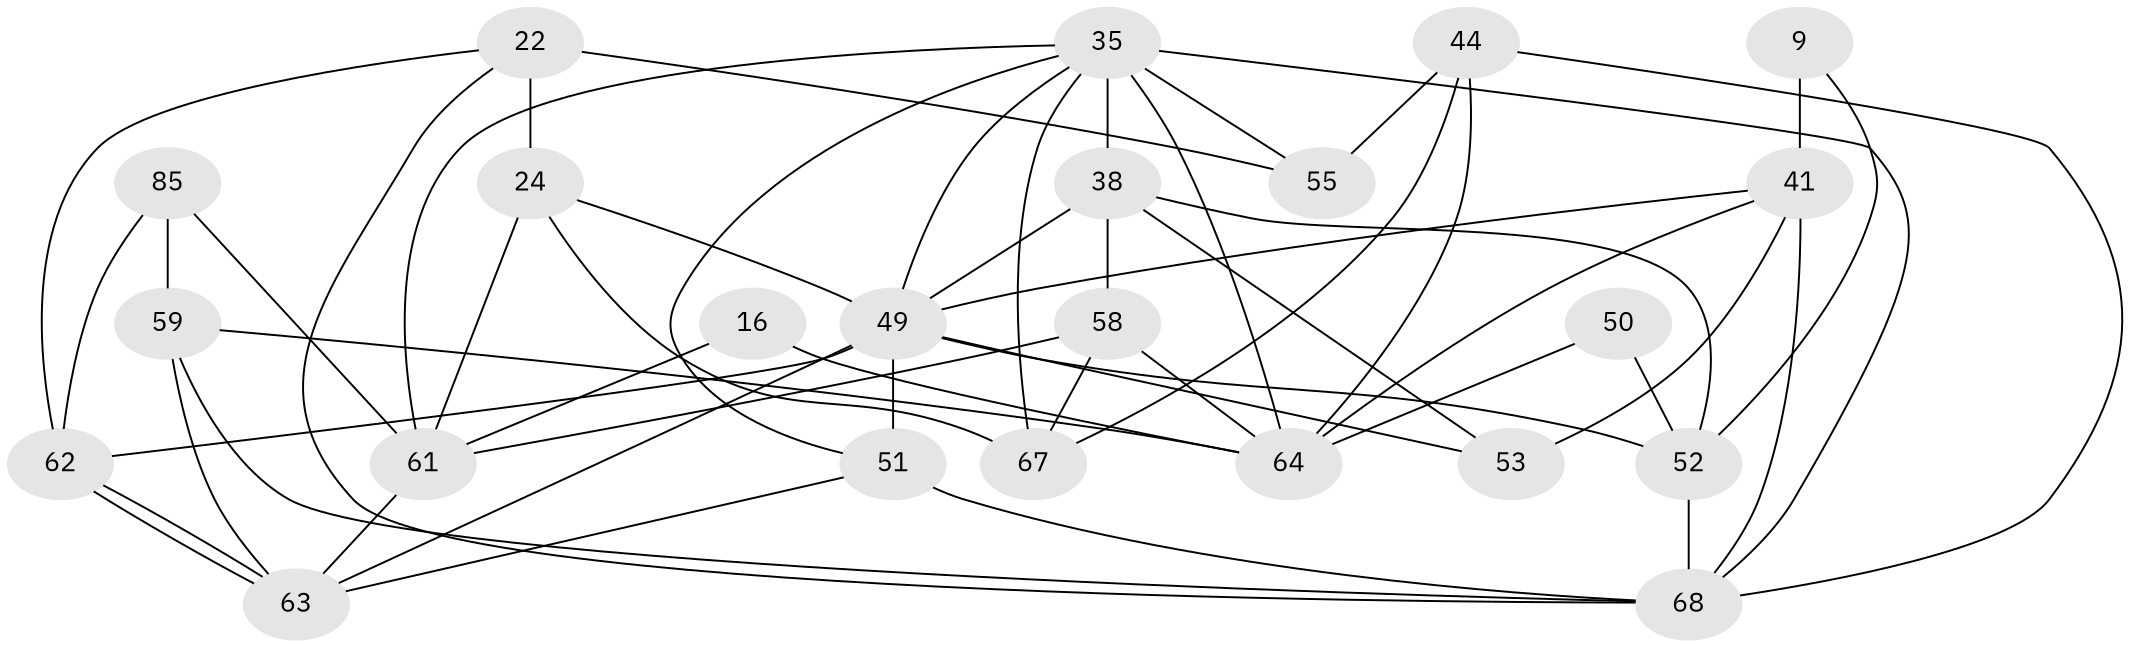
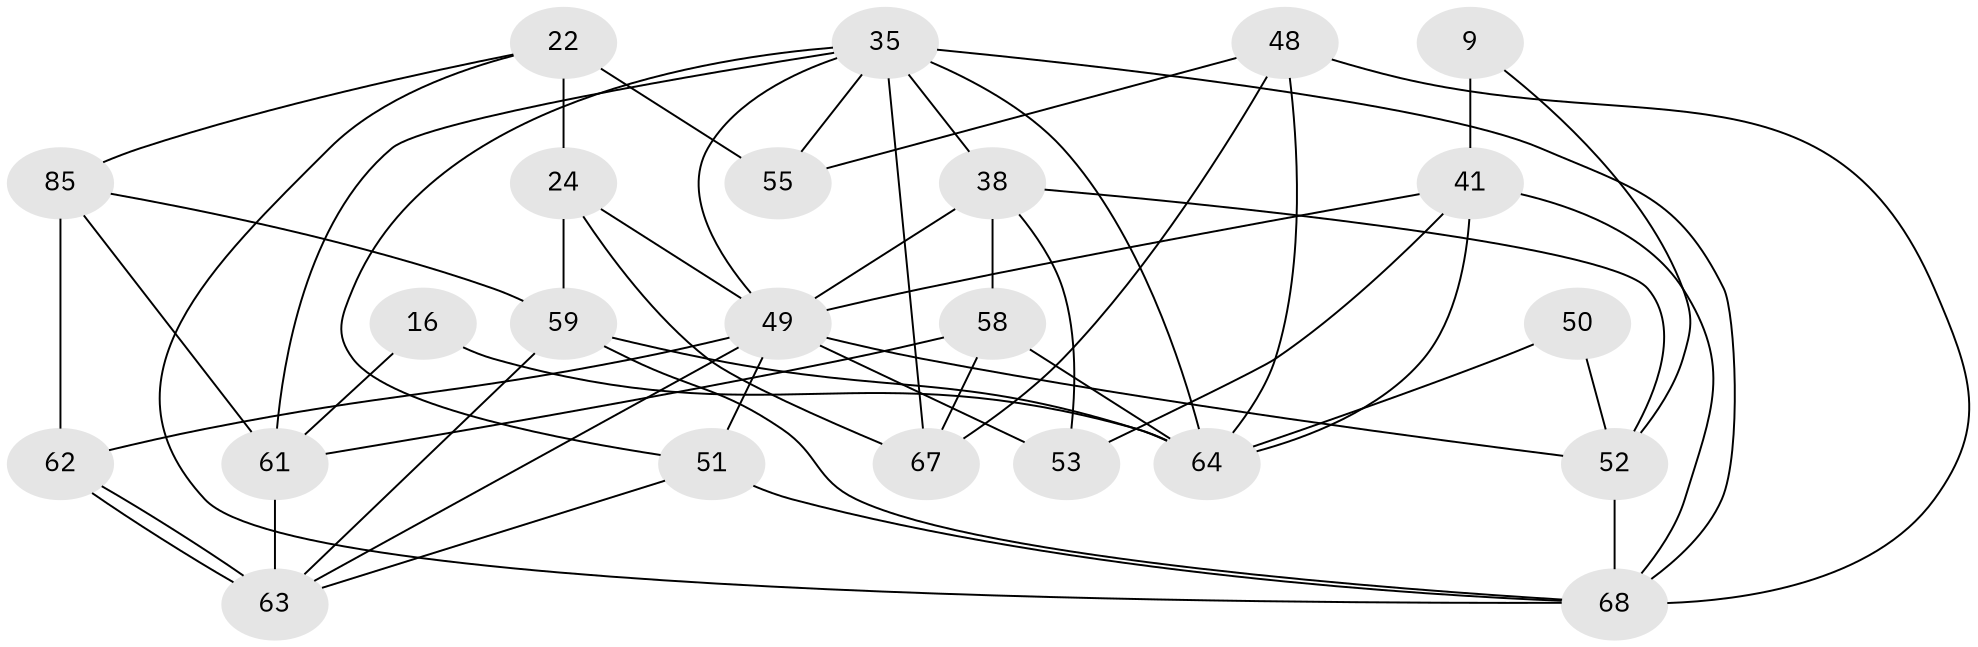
node "44": label "44" -> "48"
edge "22" -- "62": now "22" -- "85"
edge "24" -- "61": now "24" -- "59"
